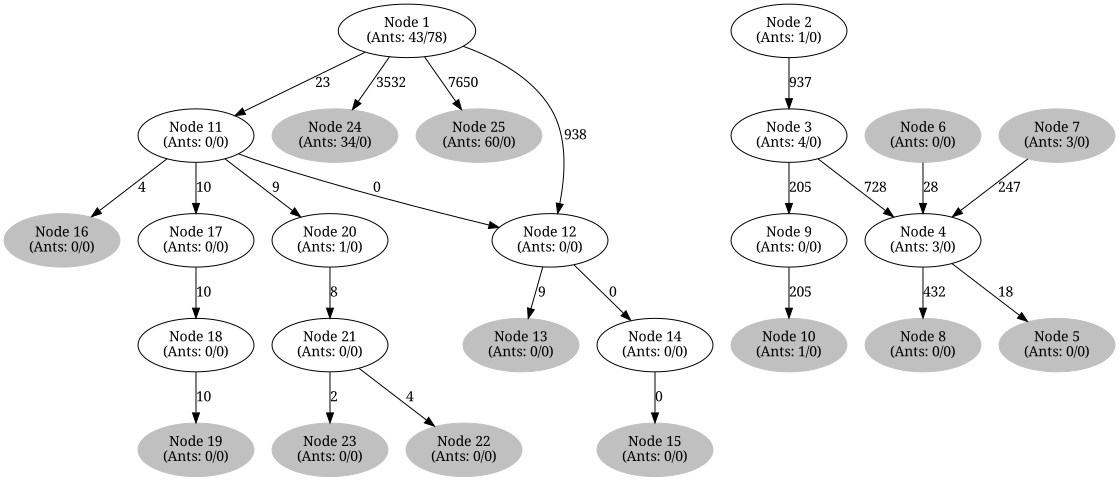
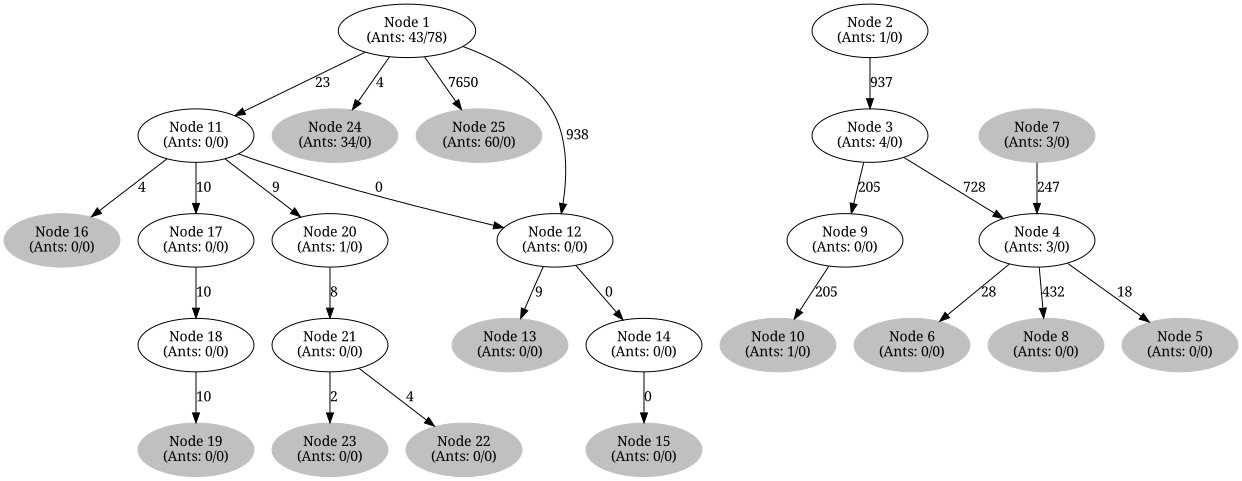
edge "Node 1 (Ants: 43/78)" -> "Node 24 (Ants: 34/0)": label "3532" -> "4"
edge "Node 6 (Ants: 0/0)" -> "Node 4 (Ants: 3/0)": reversed
